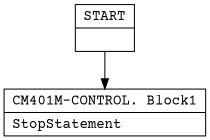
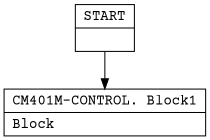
node "CM401M-CONTROL. Block1": text "StopStatement" -> "Block"
